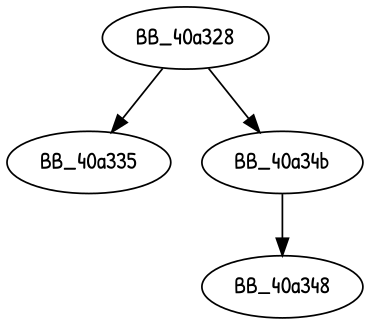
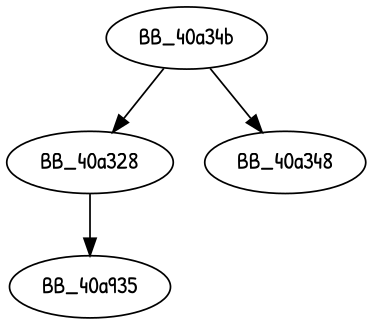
edge "BB_40a328" -> "BB_40a34b": reversed
node "BB_40a335": label "BB_40a335" -> "BB_40a935"
